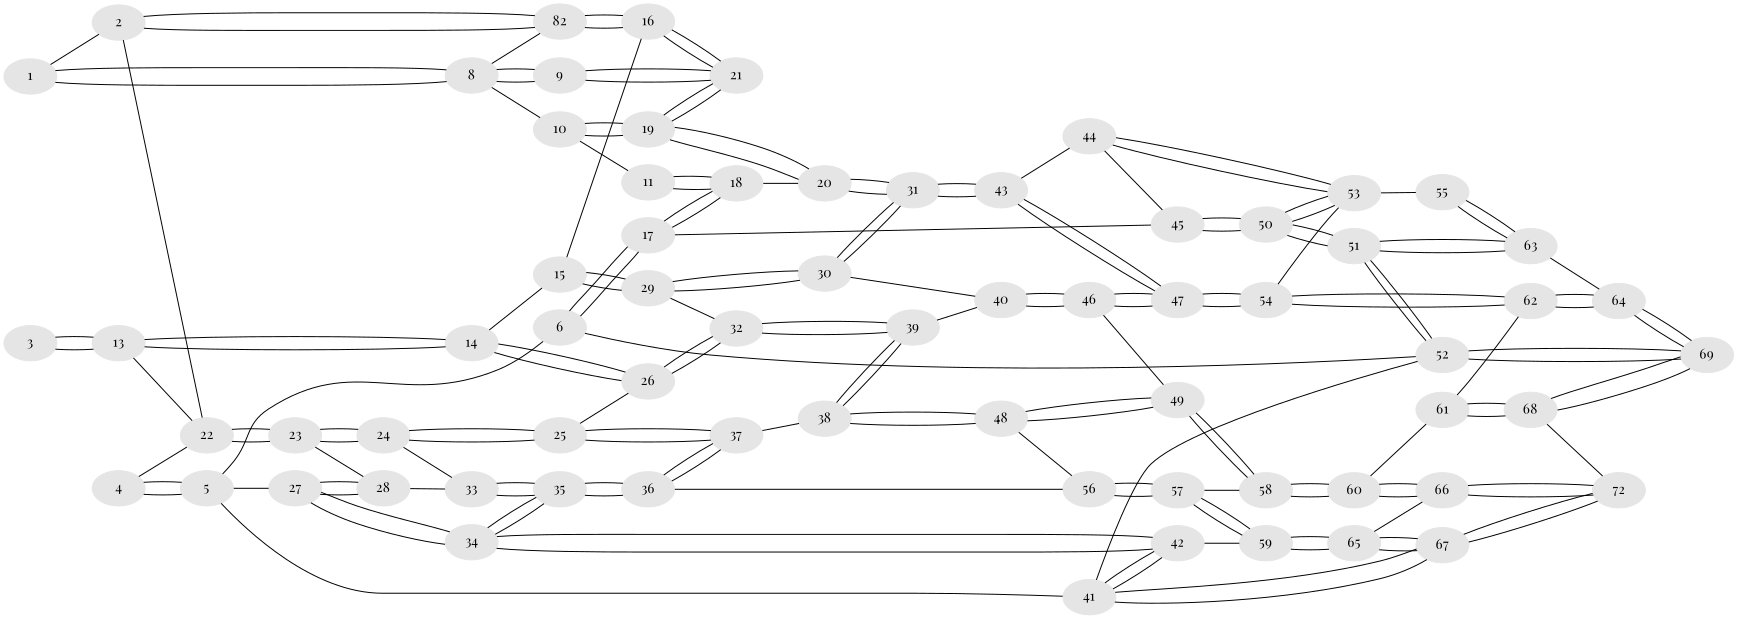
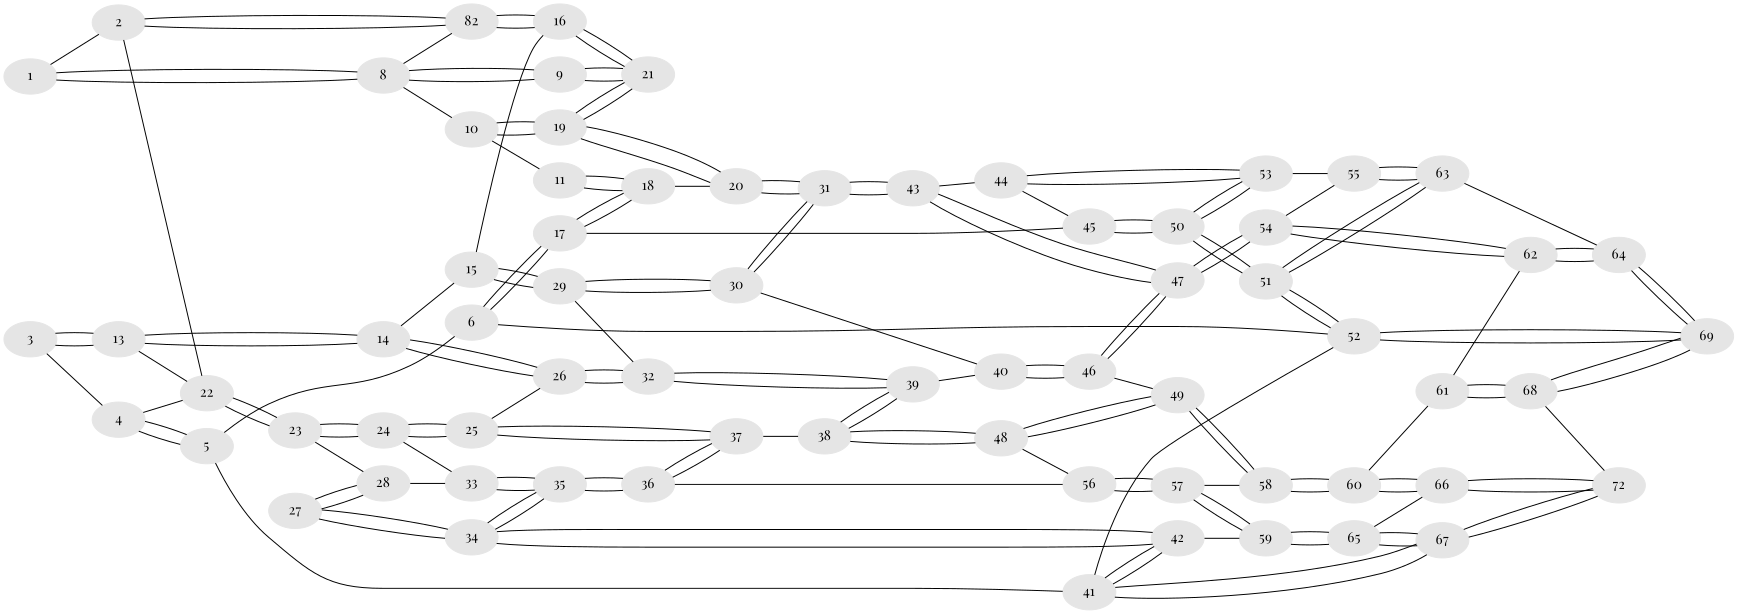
edge "53" -- "54": now "55" -- "54"
edge "3" -- "4": added
edge "5" -- "27": removed
